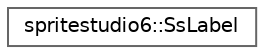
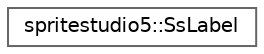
node "spritestudio6::SsLabel": label "spritestudio6::SsLabel" -> "spritestudio5::SsLabel"
